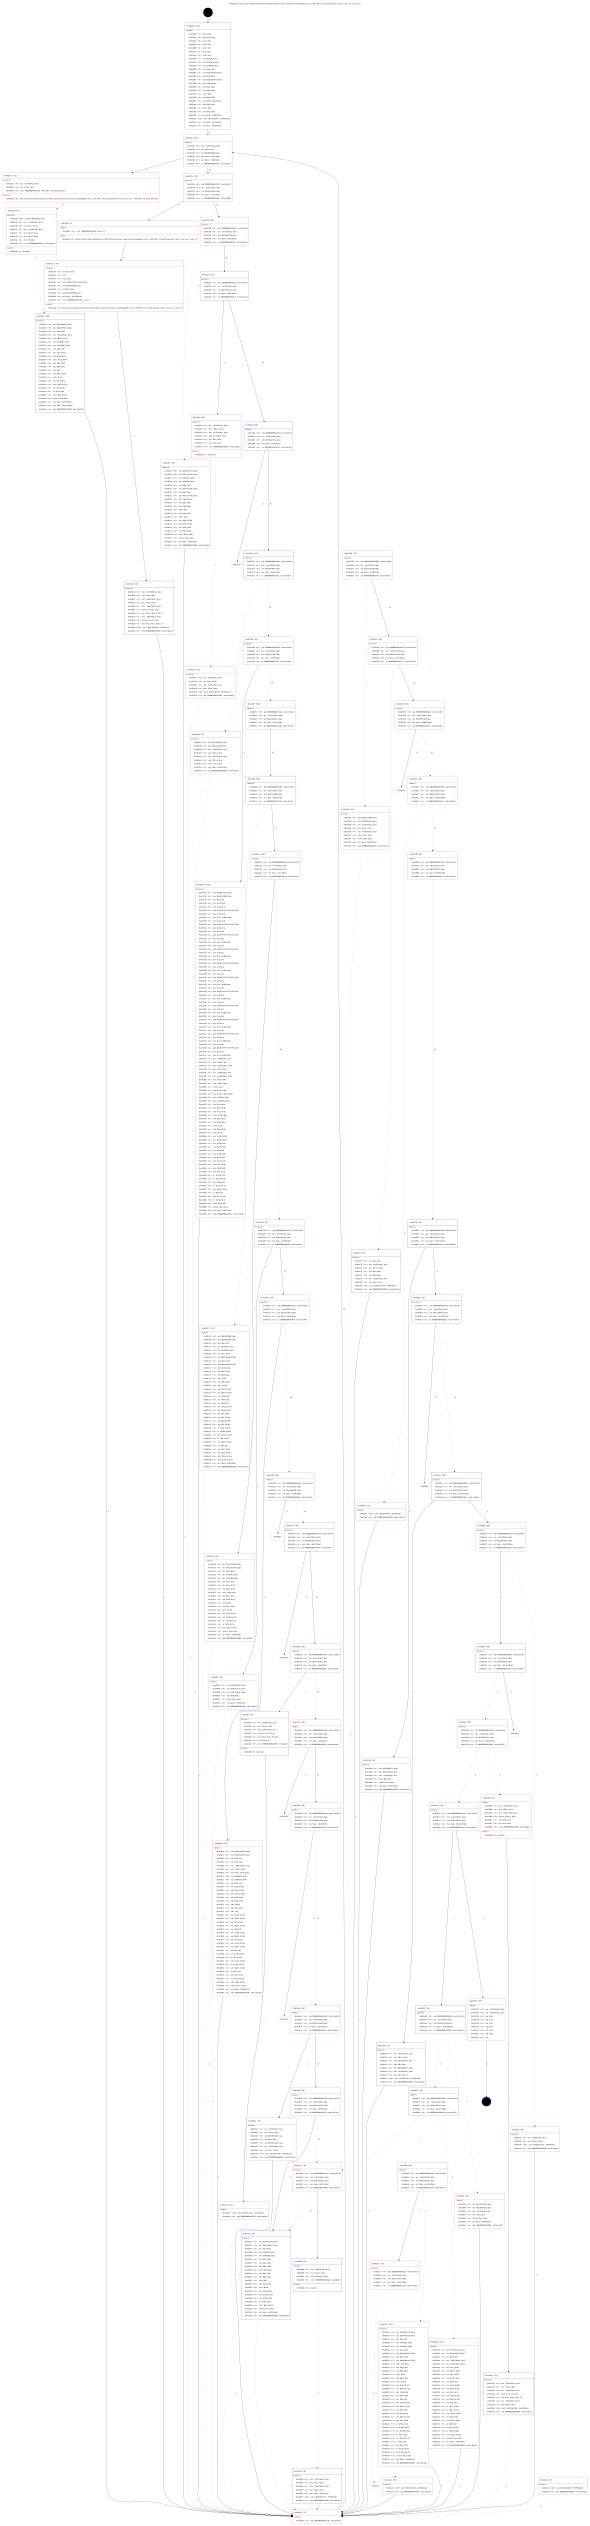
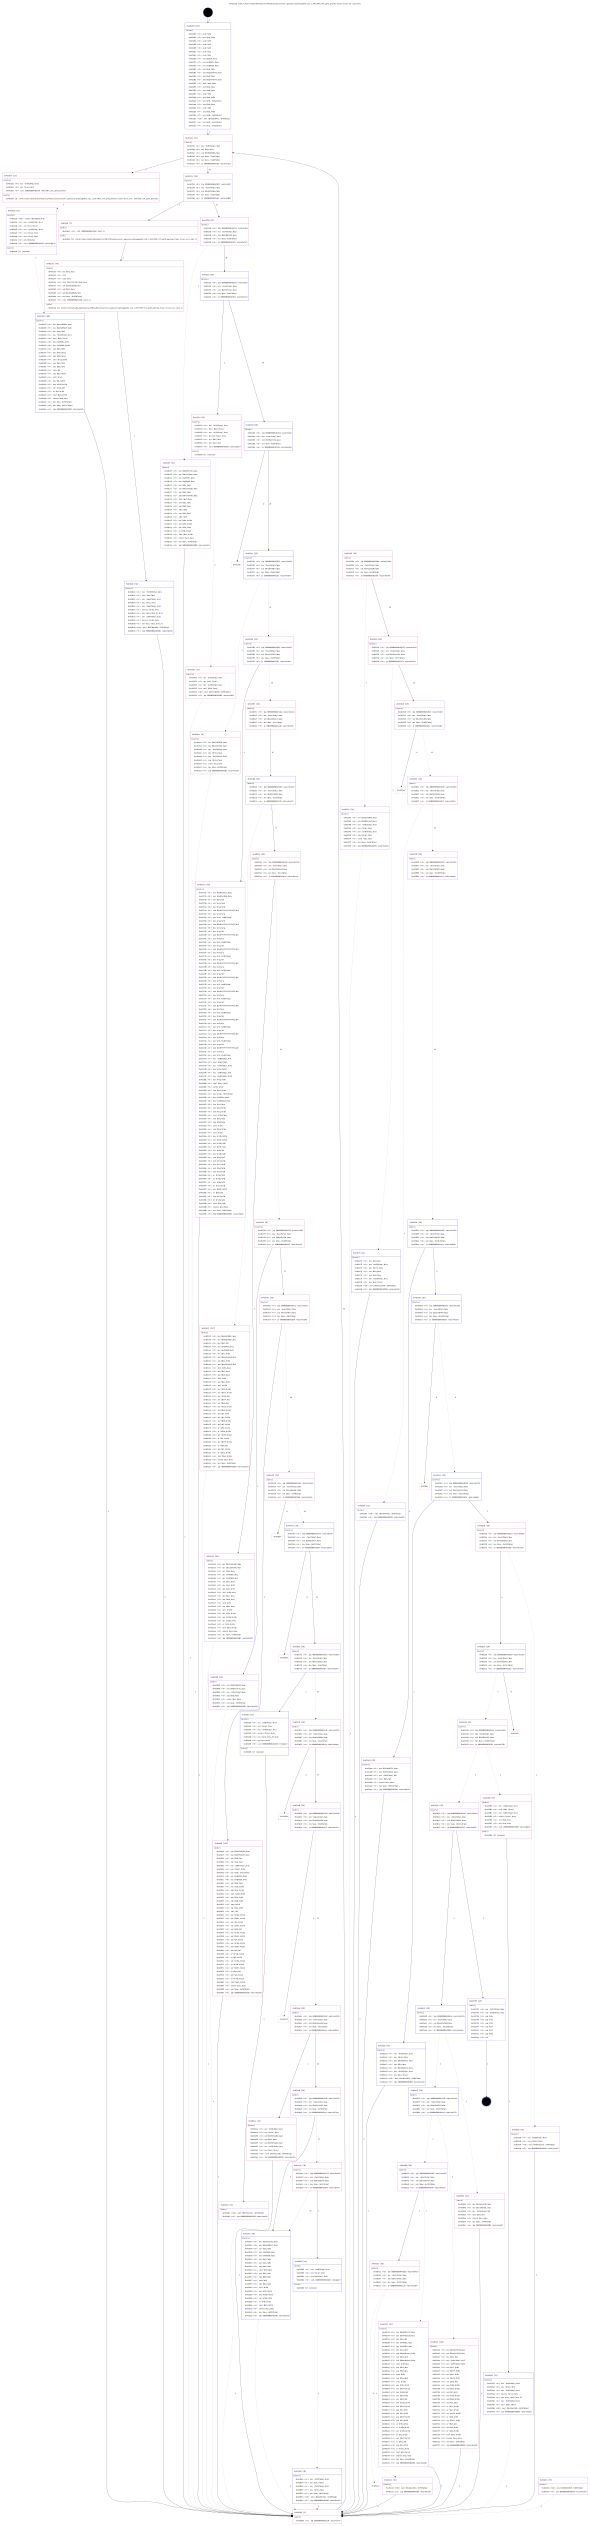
edge "0x401674 [28]" -> "0x4014ec [28]": now "0x401674 [28]" -> "0x401690 [28]"
